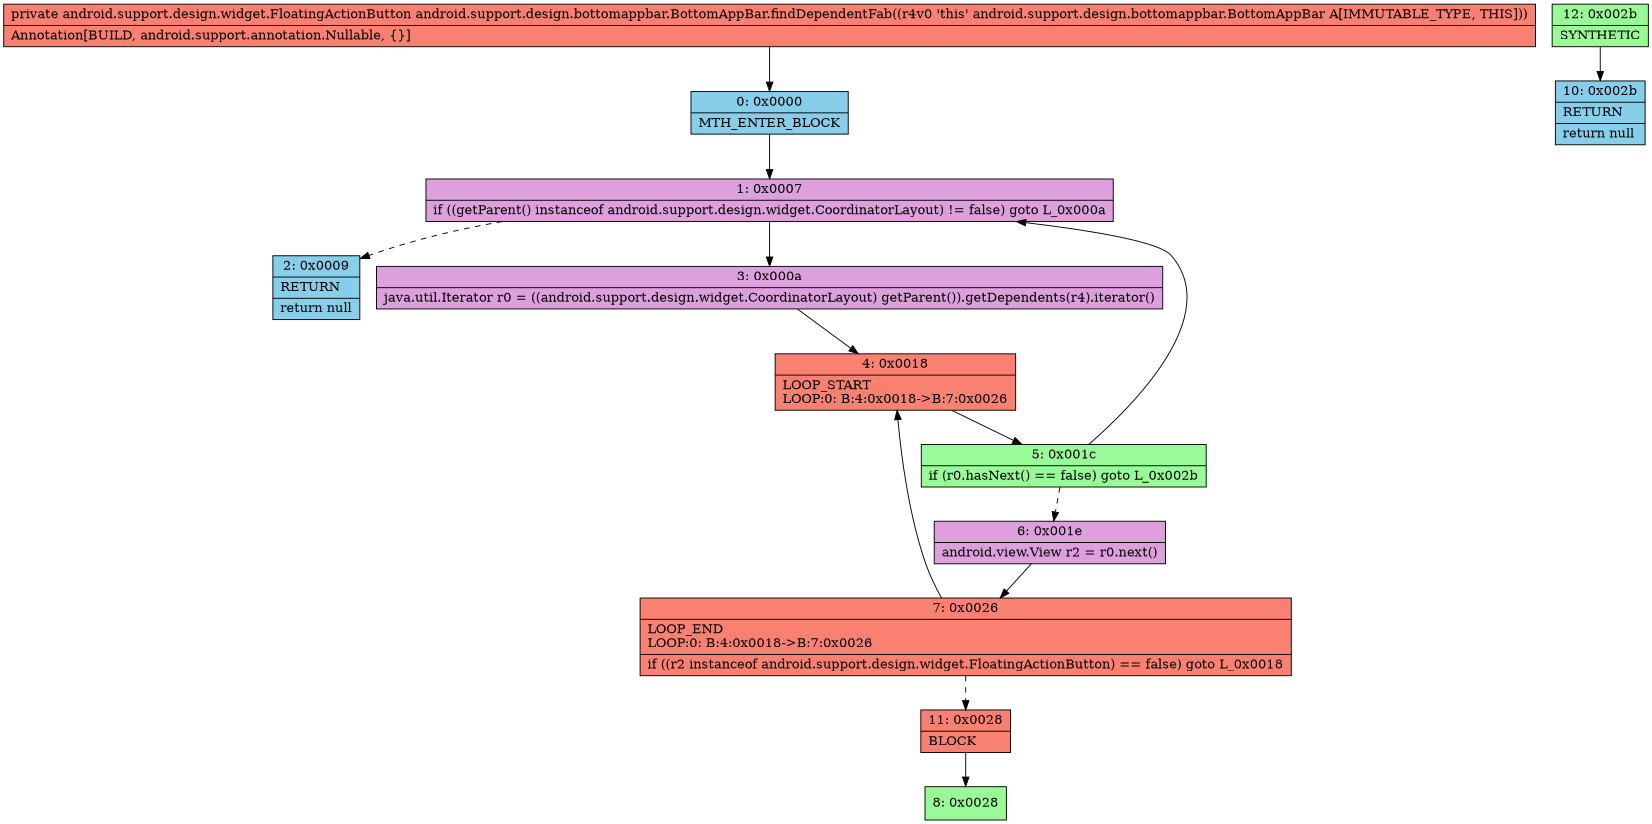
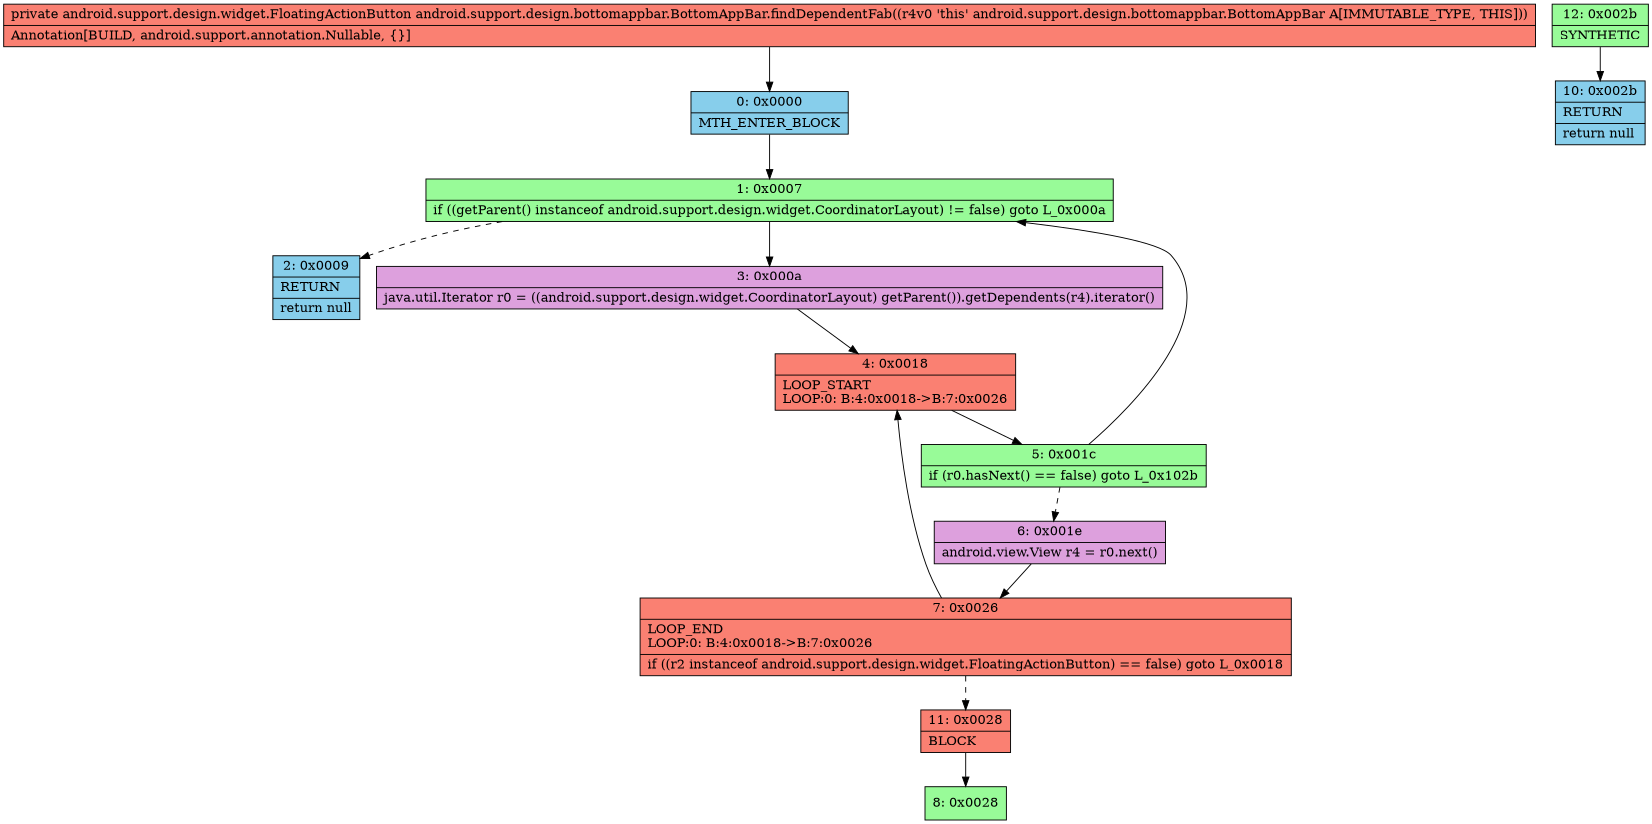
node "1: 0x0007": fillcolor plum -> palegreen
node "5: 0x001c": text "if (r0.hasNext() == false) goto L_0x002b" -> "if (r0.hasNext() == false) goto L_0x102b"
node "6: 0x001e": text "android.view.View r2 = r0.next()" -> "android.view.View r4 = r0.next()"
